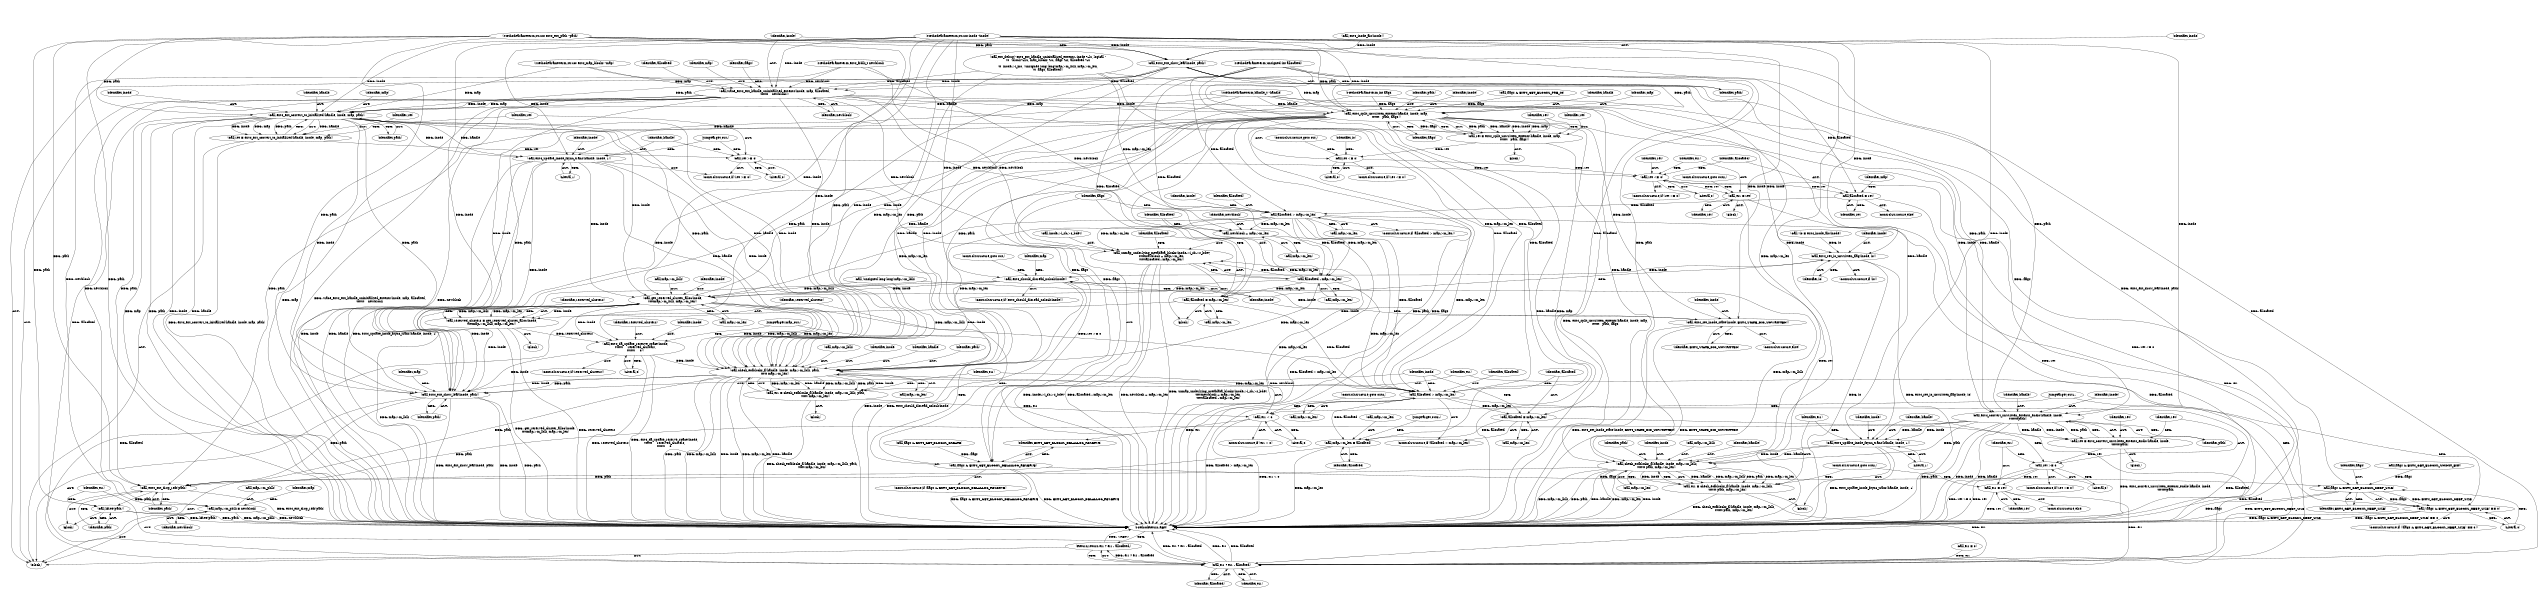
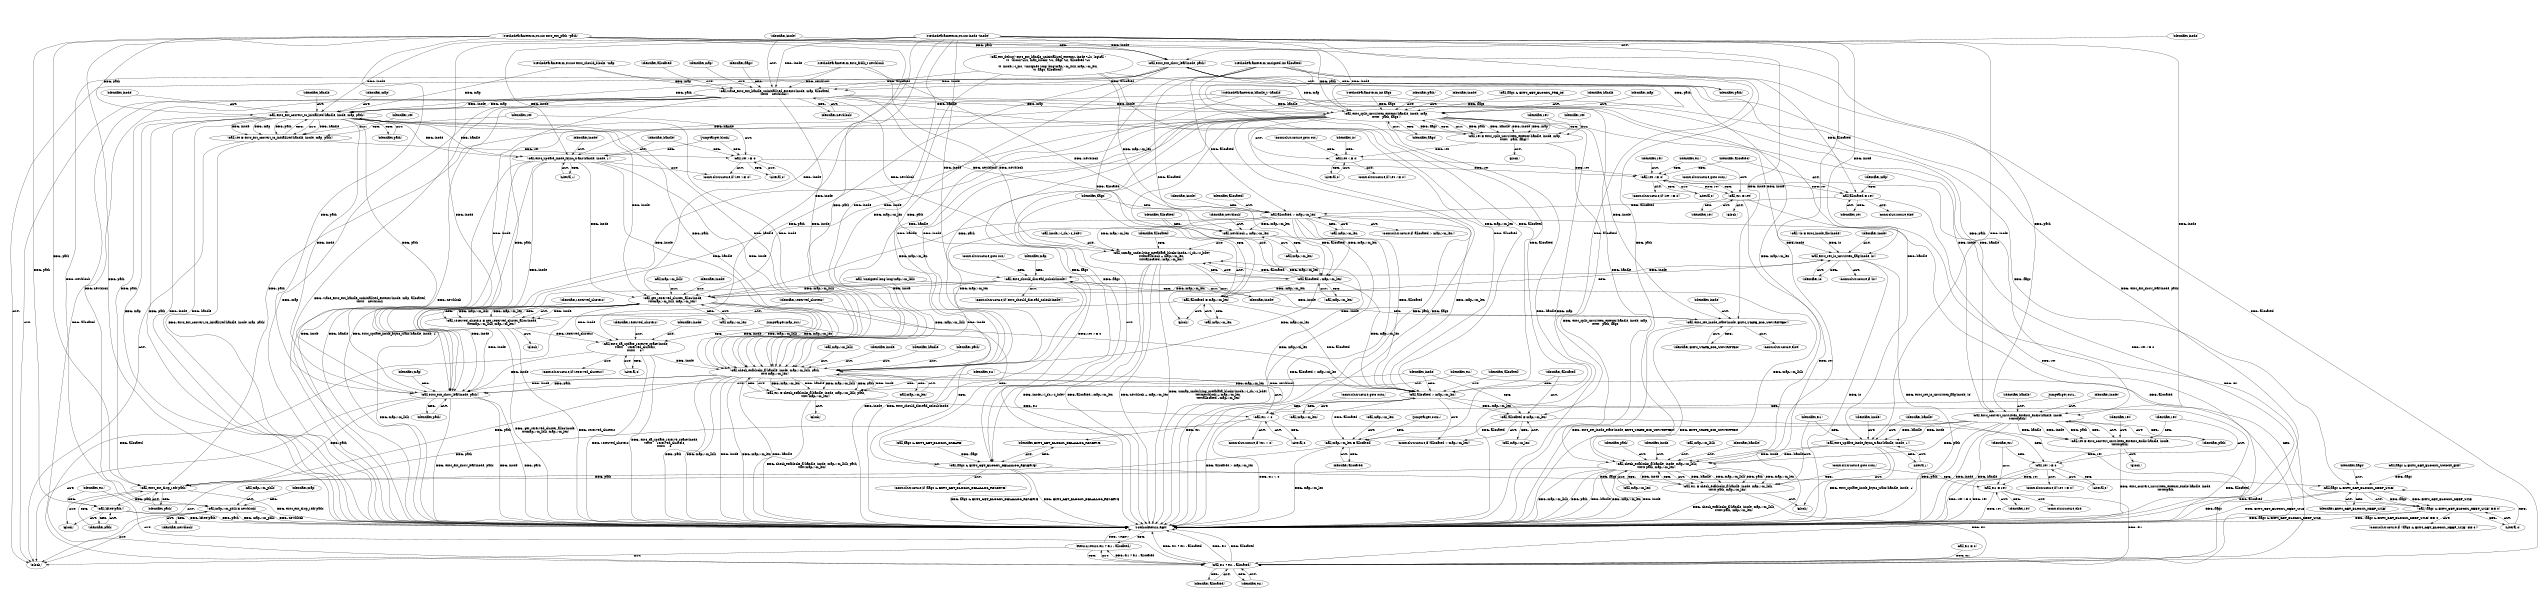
node "(Call,ext4_inode_aio(inode))": removed
node "(MethodParameterIn,struct ext4_map_blocks *map)": label "(MethodParameterIn,struct ext4_map_blocks *map)" -> "(MethodParameterIn,struct ext4_should_blocks *map)"
node "(JumpTarget,out:)": label "(JumpTarget,out:)" -> "(JumpTarget,block:)"
edge "(JumpTarget,out1:)" -> "(Call,(flags & EXT4_GET_BLOCKS_KEEP_SIZE) == 0)": removed, label "CFG:"
